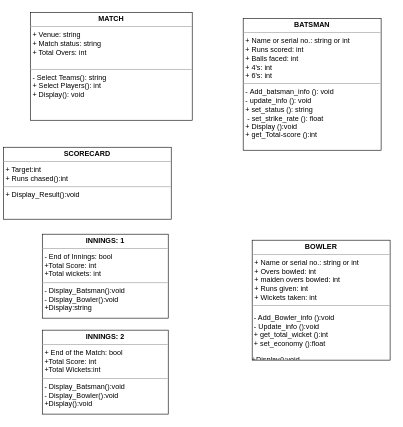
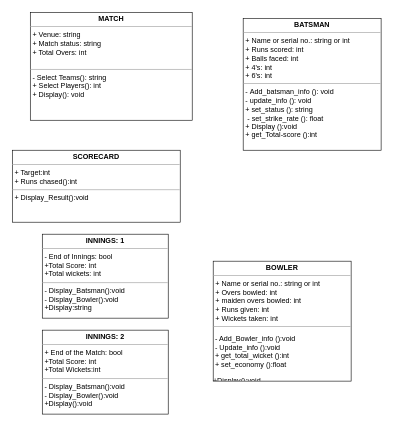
node "SCORECARD + Target:int + Runs chased():int + Display_Result():void": moved (87, 183) -> (96, 186)
node "BOWLER + Name or serial no.: string or int + Overs bowled: int + maiden overs bowled: int + Runs given: int + Wickets taken: int - Add_Bowler_info ():void - Update_info ():void + get_total_wicket ():int + set_economy ():float +Display():void": moved (321, 300) -> (282, 321)
